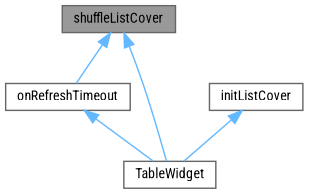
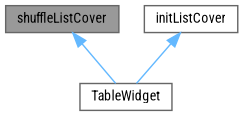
node "onRefreshTimeout": removed
